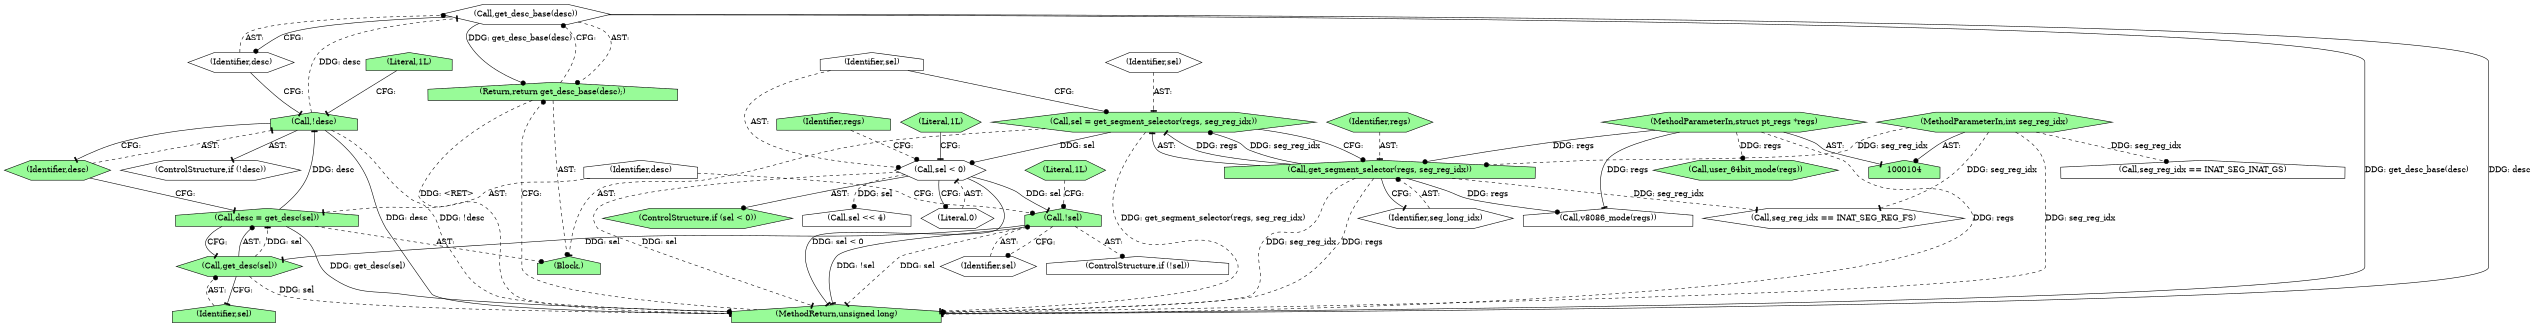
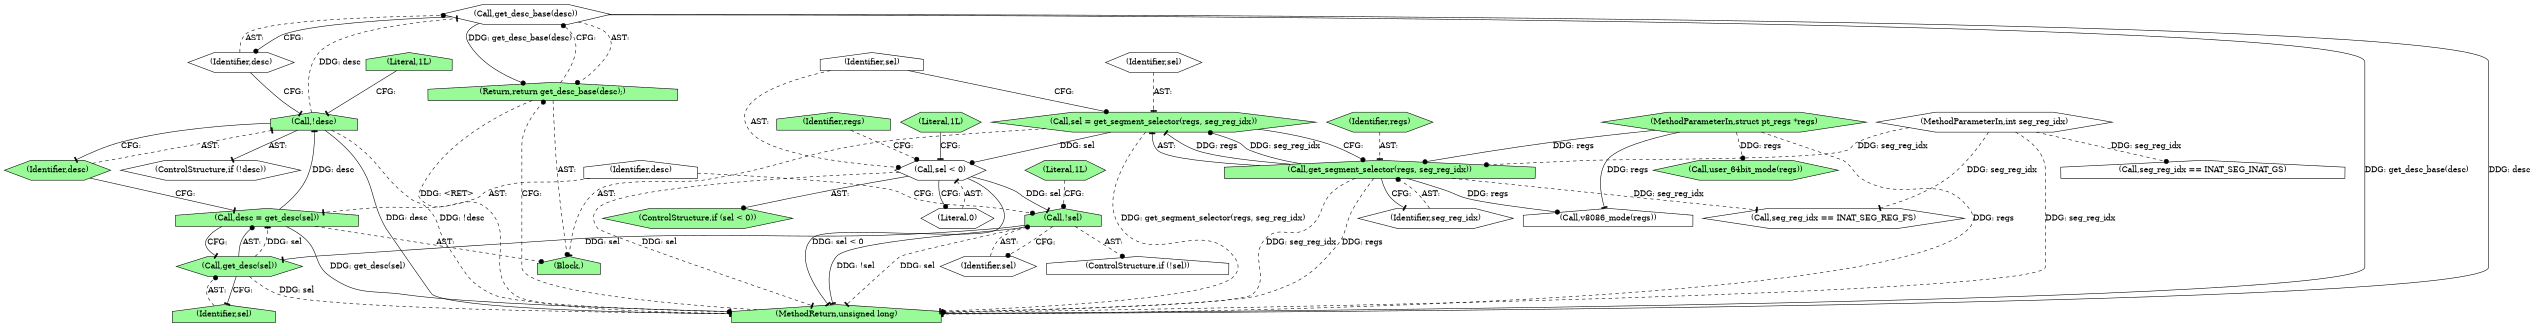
node "(MethodParameterIn,int seg_reg_idx)": fillcolor palegreen -> white
node "1000104": removed
node "(Call,sel << 4)": removed
node "(Identifier,seg_long_idx)": label "(Identifier,seg_long_idx)" -> "(Identifier,seg_reg_idx)"
